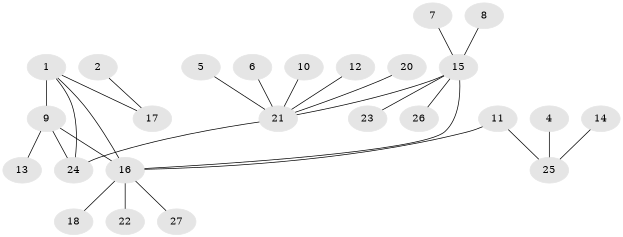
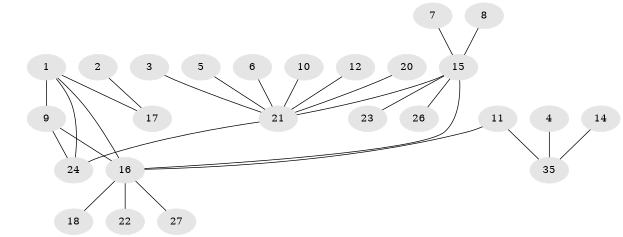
node "3": added
node "13": removed
node "25": label "25" -> "35"
